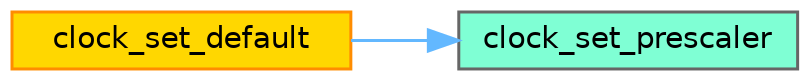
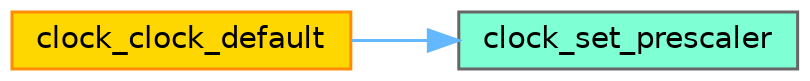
node "clock_set_default": label "clock_set_default" -> "clock_clock_default"
